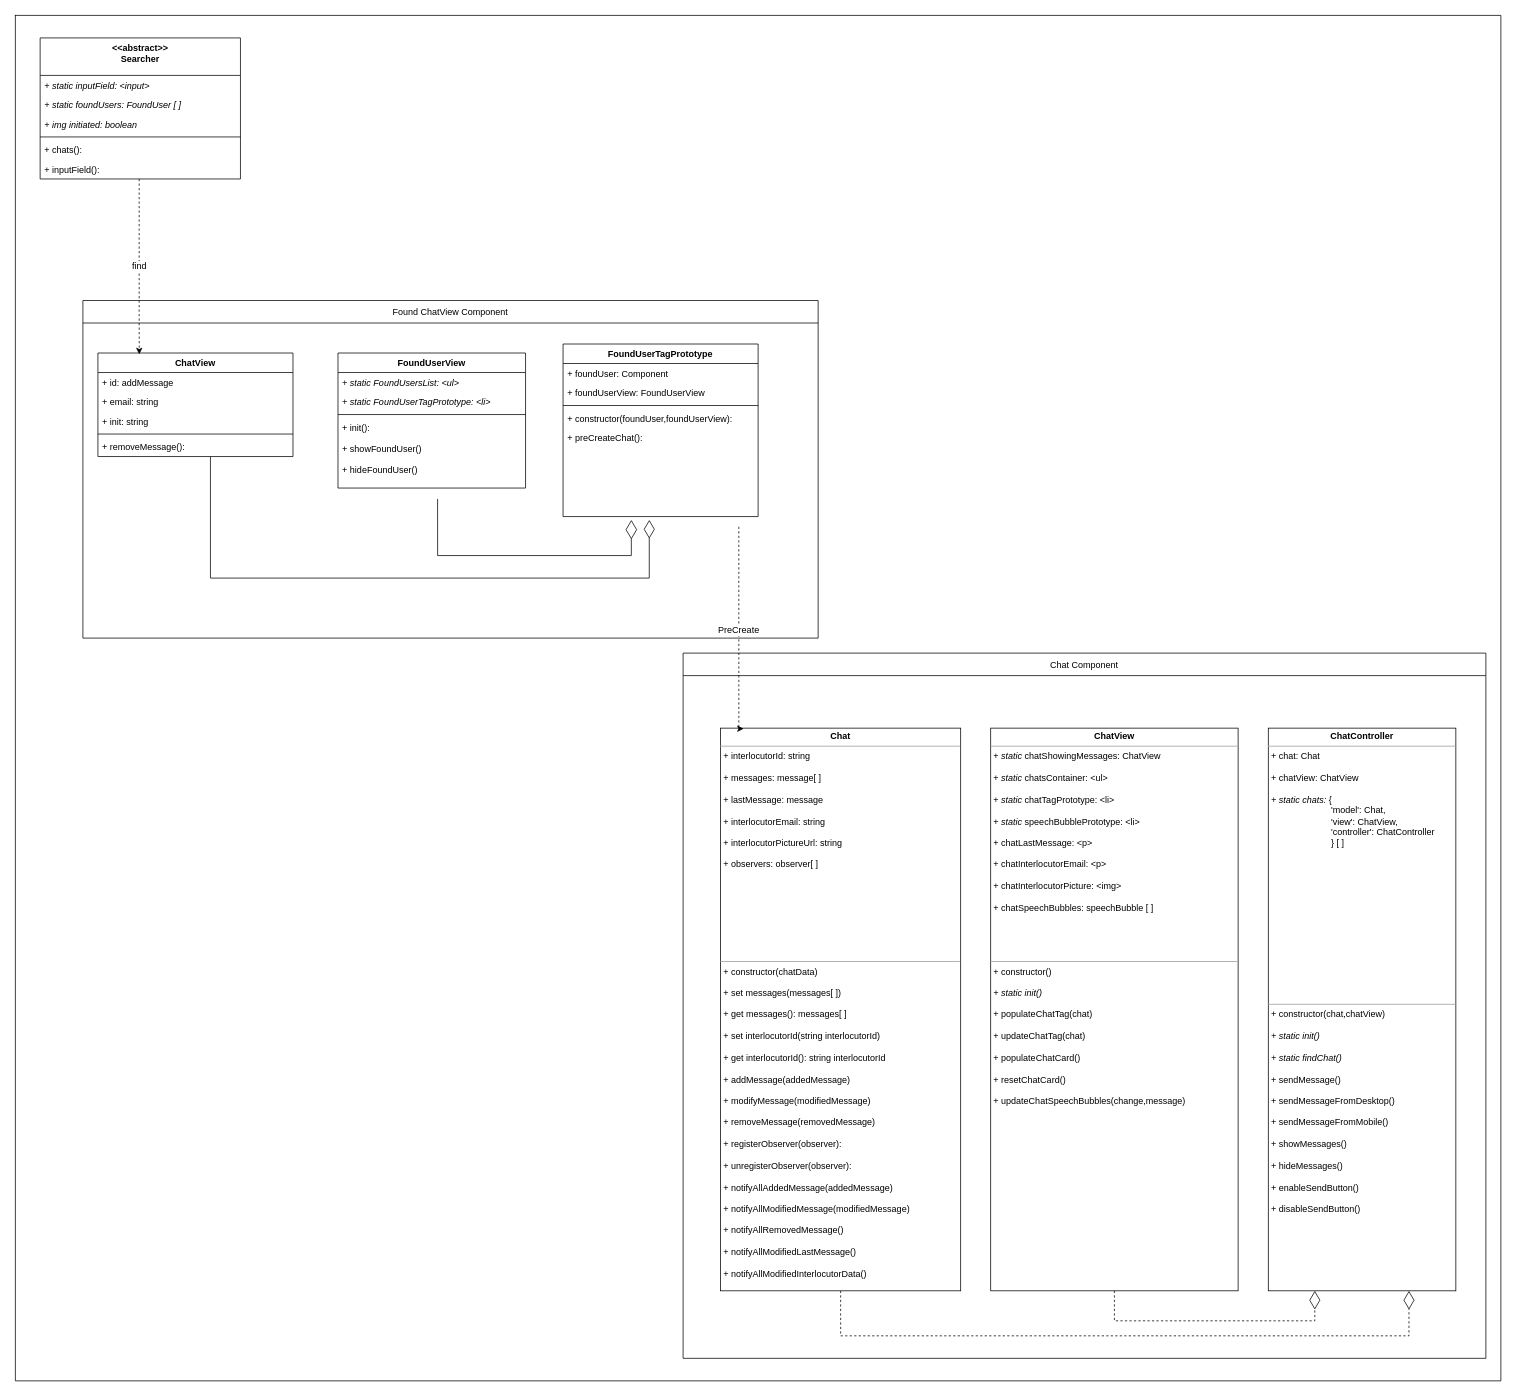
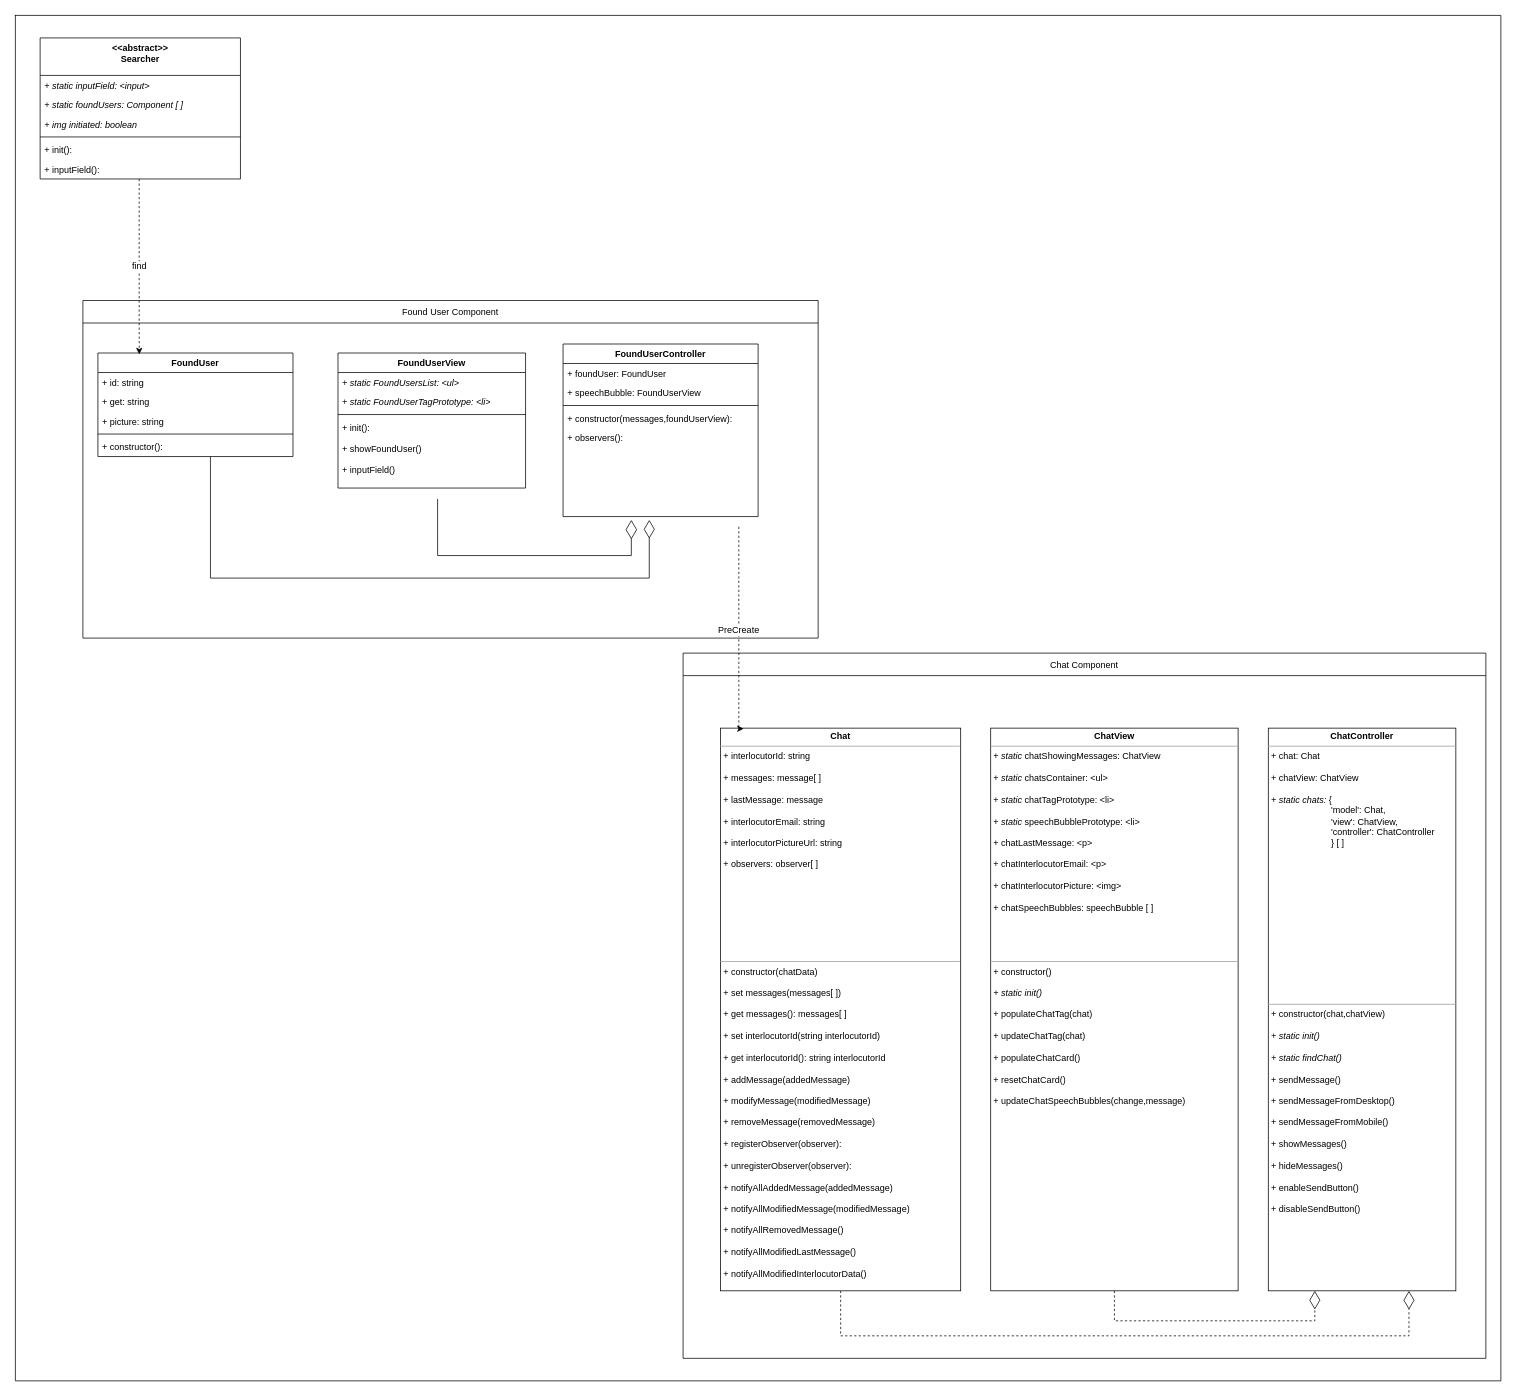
node "+ static foundUsers: FoundUser [ ]": label "+ static foundUsers: FoundUser [ ]" -> "+ static foundUsers: Component [ ]"
node "+ chats():": label "+ chats():" -> "+ init():"
node "Found ChatView Component": label "Found ChatView Component" -> "Found User Component"
node "FoundUserTagPrototype": label "FoundUserTagPrototype" -> "FoundUserController"
node "ChatView": label "ChatView" -> "FoundUser"
node "+ foundUser: Component": label "+ foundUser: Component" -> "+ foundUser: FoundUser"
node "+ id: addMessage": label "+ id: addMessage" -> "+ id: string"
node "+ foundUserView: FoundUserView": label "+ foundUserView: FoundUserView" -> "+ speechBubble: FoundUserView"
node "+ email: string": label "+ email: string" -> "+ get: string"
node "+ constructor(foundUser,foundUserView):": label "+ constructor(foundUser,foundUserView):" -> "+ constructor(messages,foundUserView):"
node "+ init: string": label "+ init: string" -> "+ picture: string"
node "+ init(): + showFoundUser() + hideFoundUser()": label "+ init(): + showFoundUser() + hideFoundUser()" -> "+ init(): + showFoundUser() + inputField()"
node "+ preCreateChat():": label "+ preCreateChat():" -> "+ observers():"
node "+ removeMessage():": label "+ removeMessage():" -> "+ constructor():"
